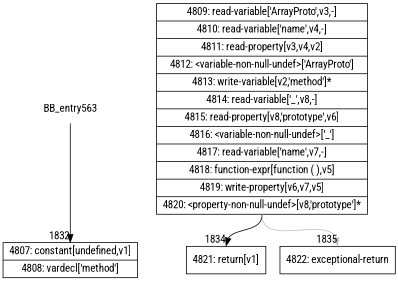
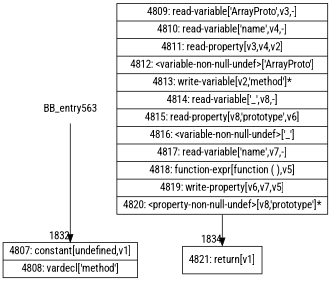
node "4822: exceptional-return": removed
